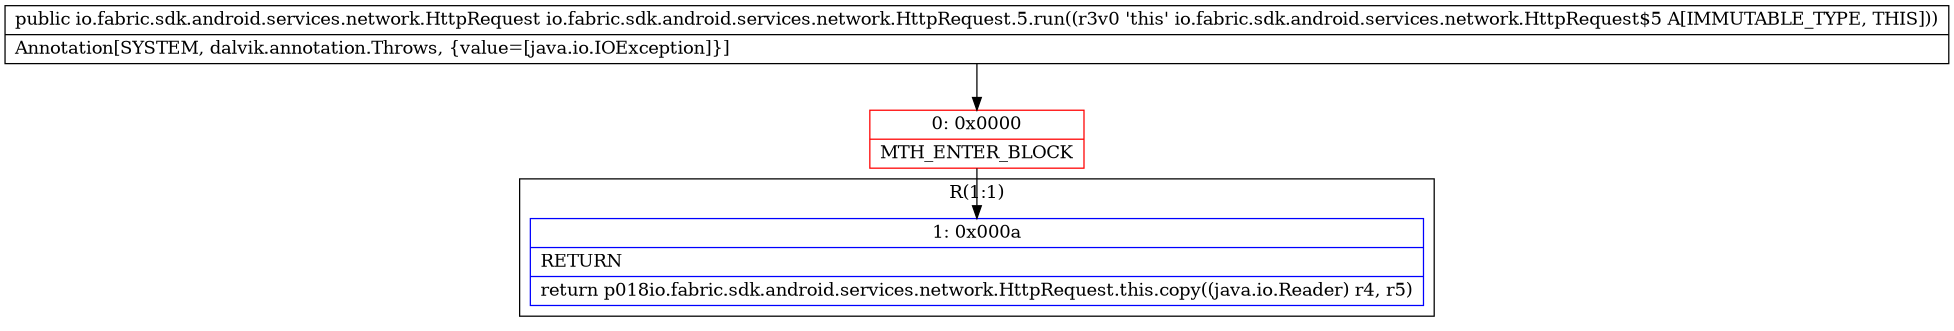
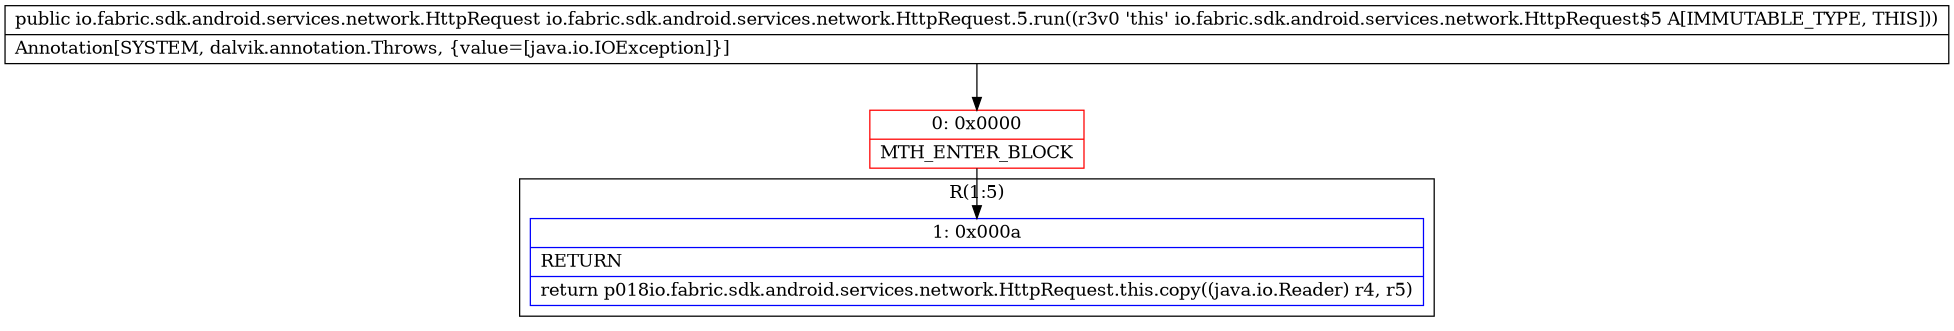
cluster "R(1:1)": label "R(1:1)" -> "R(1:5)"
